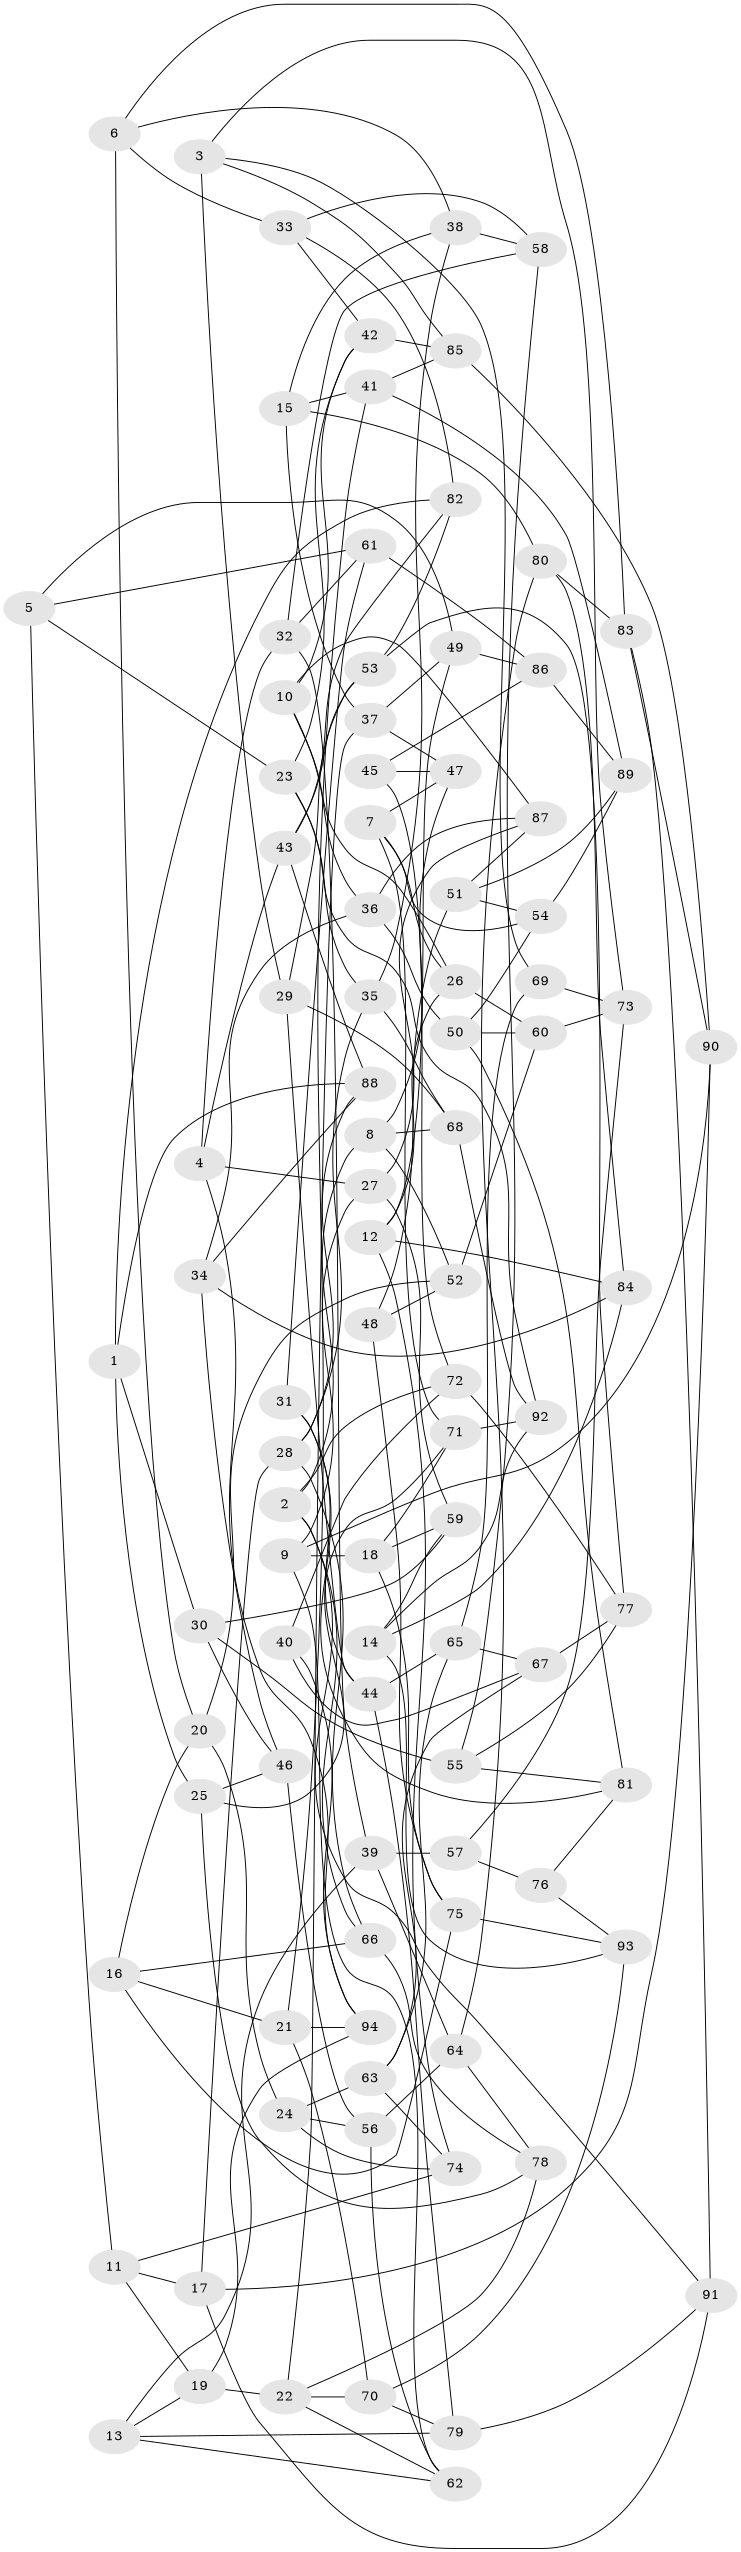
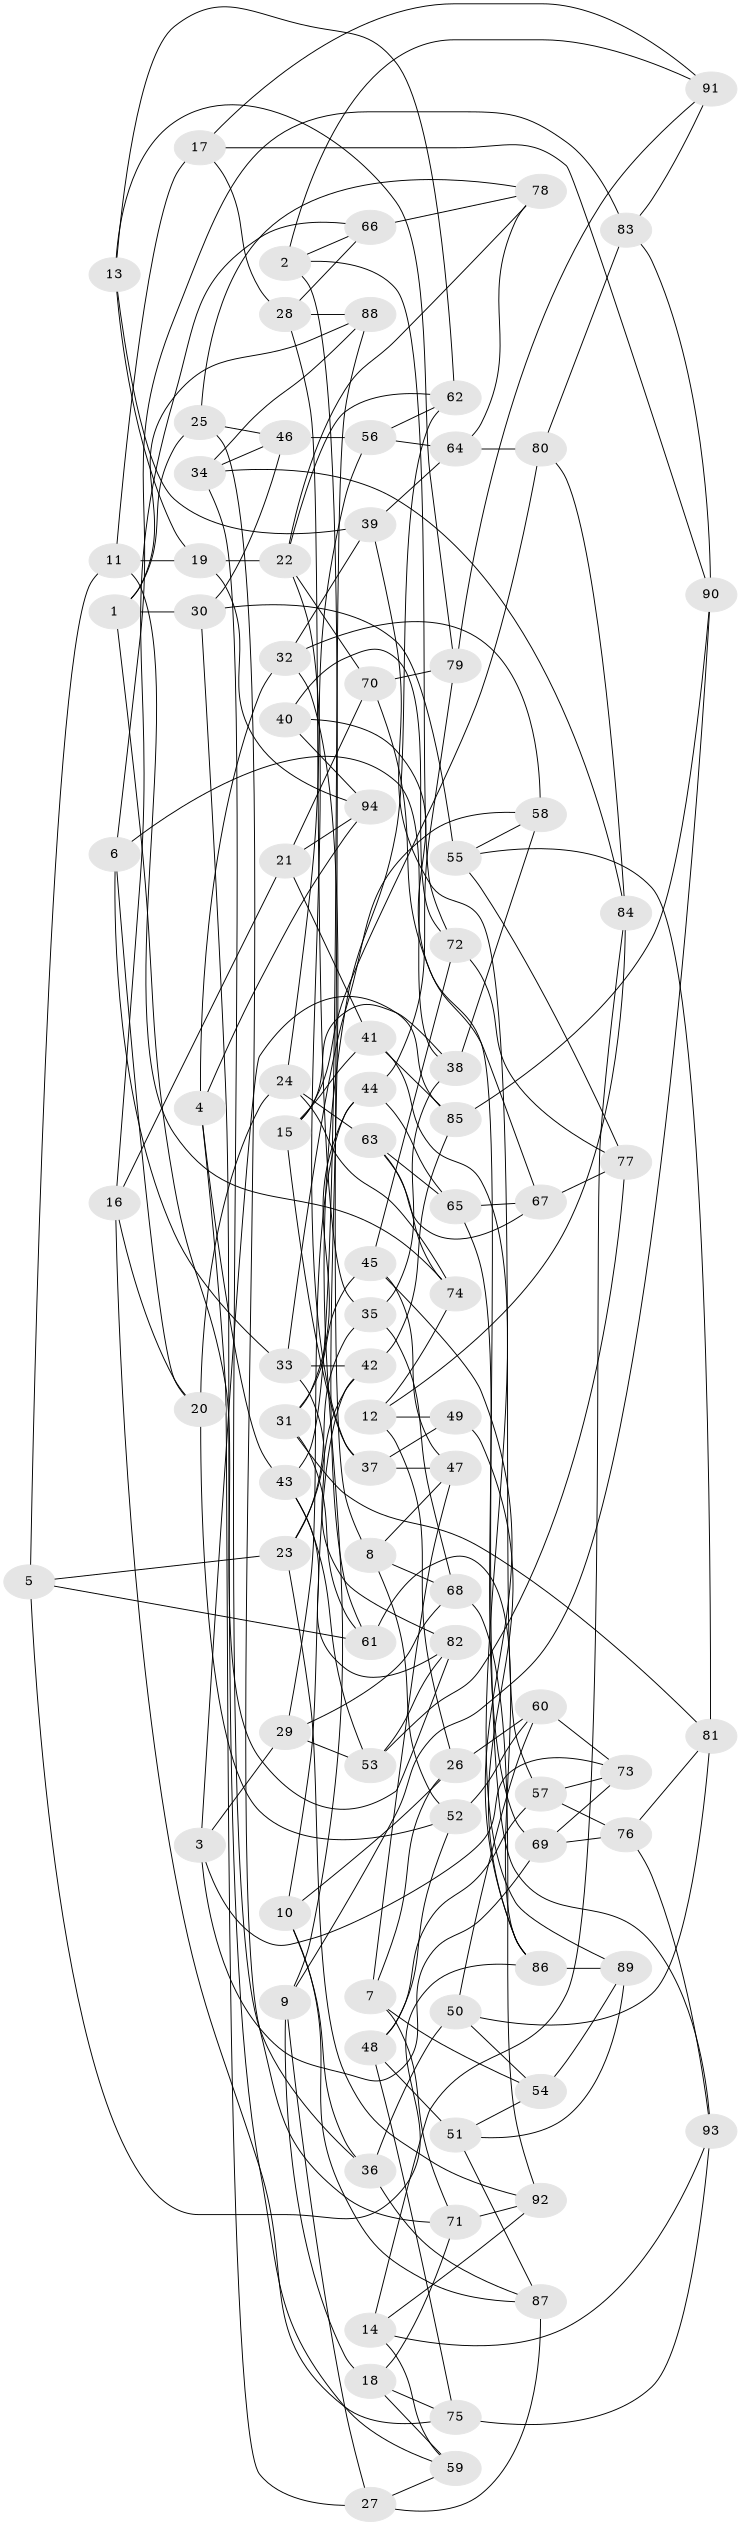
edge "5" -- "49": now "5" -- "86"
edge "45" -- "31": added
edge "76" -- "69": added
edge "57" -- "48": added
